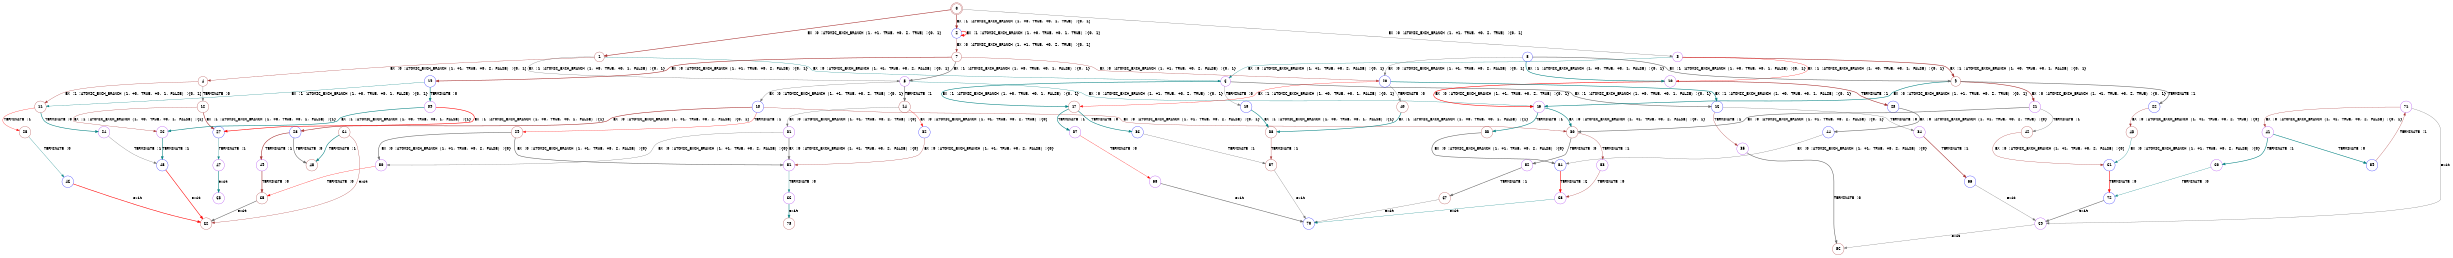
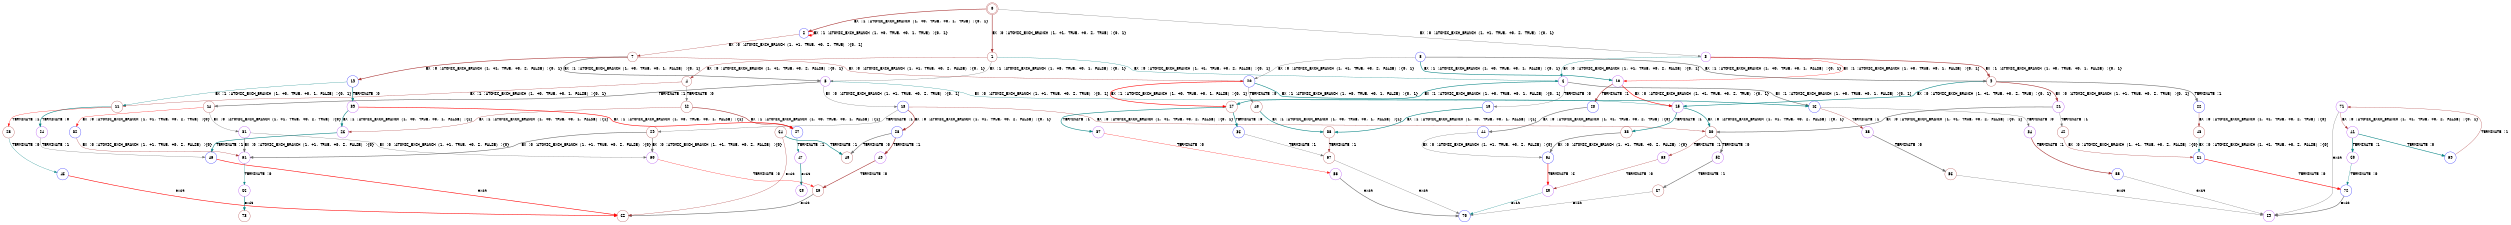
edge "20" -> "17": style solid -> bold
edge "13" -> "29": color red -> gray40
edge "69" -> "56": reversed
